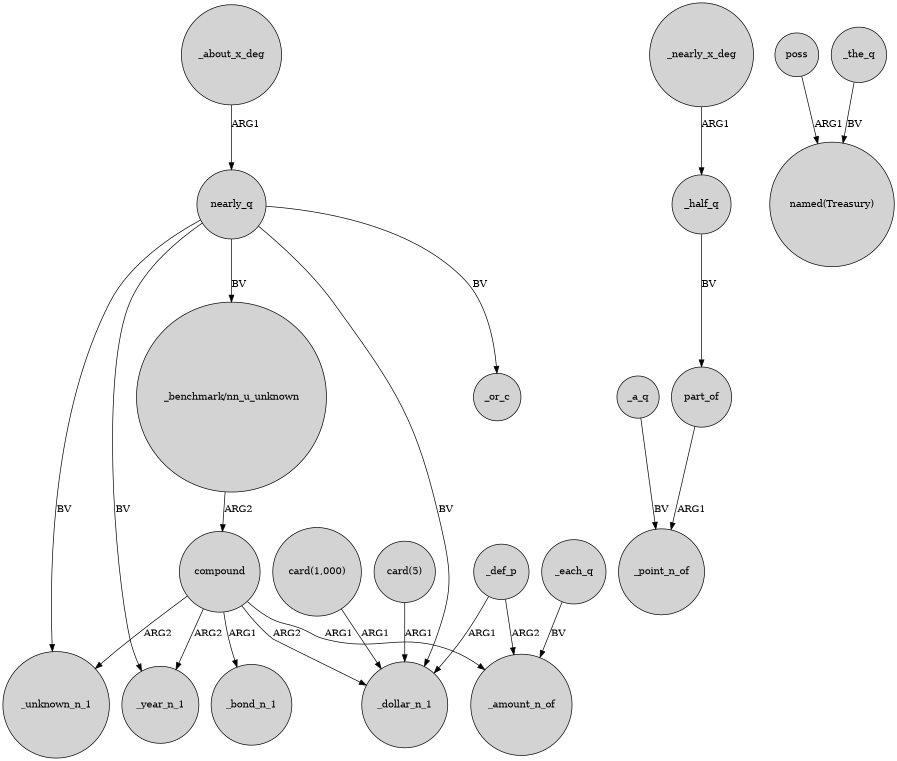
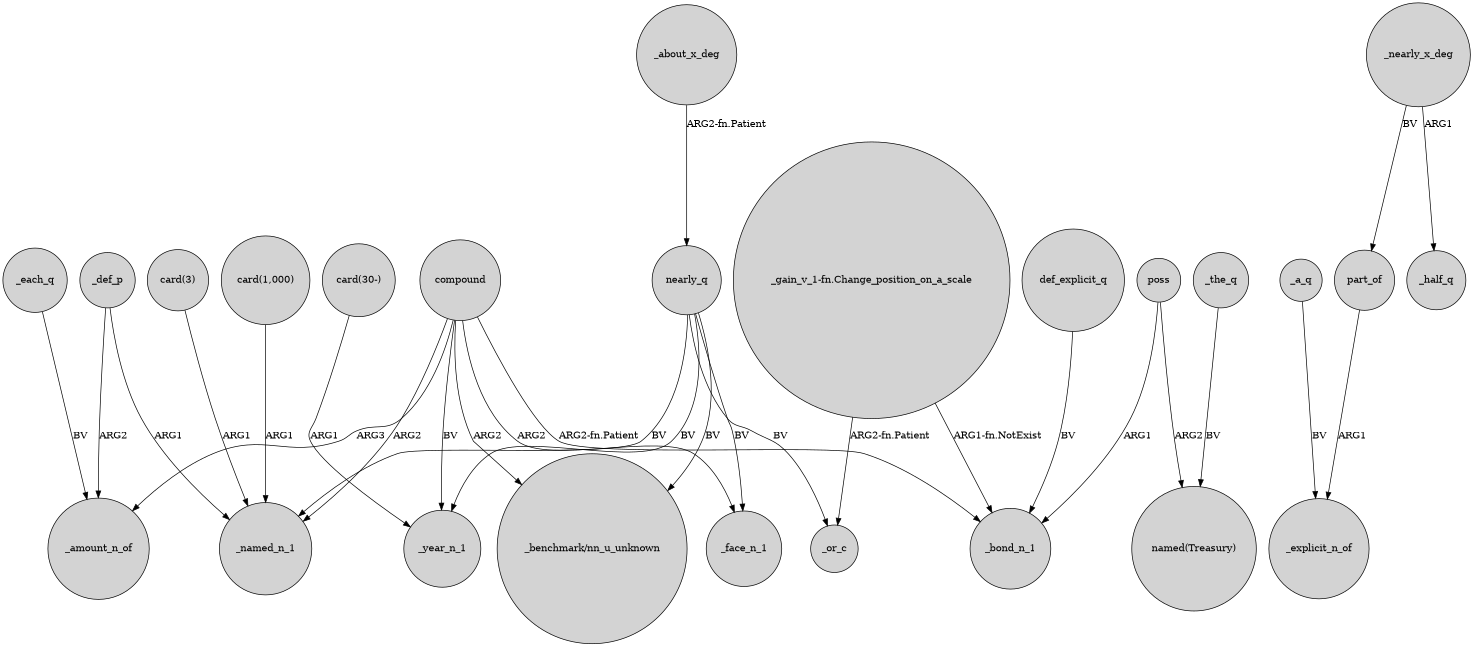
edge "_about_x_deg" -> "nearly_q": label "ARG1" -> "ARG2-fn.Patient"
edge "poss" -> "named(Treasury)": label "ARG1" -> "ARG2"
node "card(30-)": added
node "_gain_v_1-fn.Change_position_on_a_scale": added
node "def_explicit_q": added
edge "_half_q" -> "part_of": now "_nearly_x_deg" -> "part_of"
edge "poss" -> "_bond_n_1": added, label "ARG1"
edge "_benchmark/nn_u_unknown" -> "compound": reversed
node "card(5)": label "card(5)" -> "card(3)"
node "_point_n_of": label "_point_n_of" -> "_explicit_n_of"
edge "compound" -> "_year_n_1": label "ARG2" -> "BV"
edge "compound" -> "_bond_n_1": label "ARG1" -> "ARG2-fn.Patient"
edge "compound" -> "_amount_n_of": label "ARG1" -> "ARG3"
node "_unknown_n_1": label "_unknown_n_1" -> "_face_n_1"
node "_dollar_n_1": label "_dollar_n_1" -> "_named_n_1"
